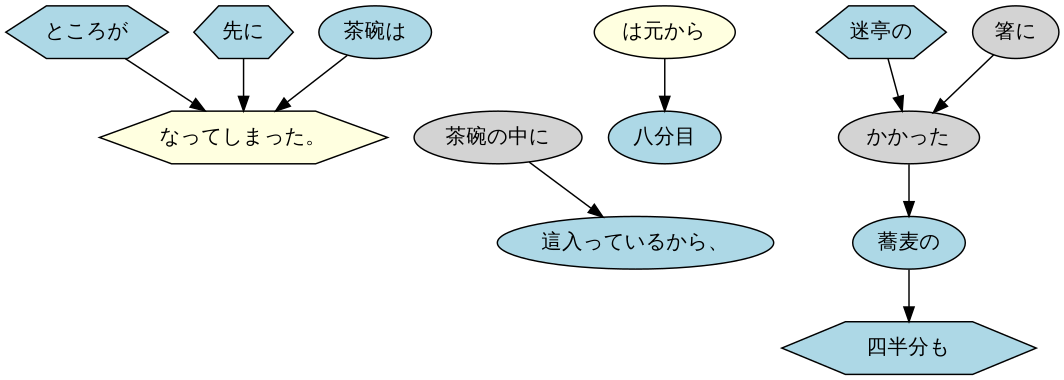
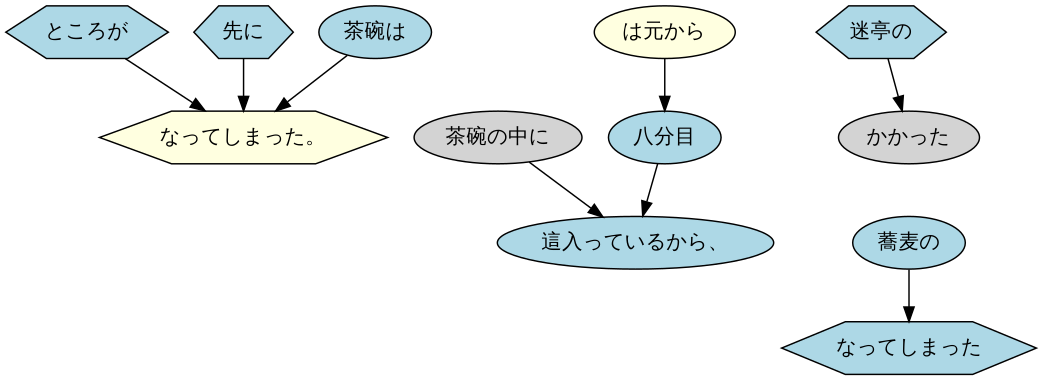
node "箸に": removed
edge "八分目" -> "這入っているから、": added
edge "かかった" -> "蕎麦の": removed
node "四半分も": label "四半分も" -> "なってしまった"
